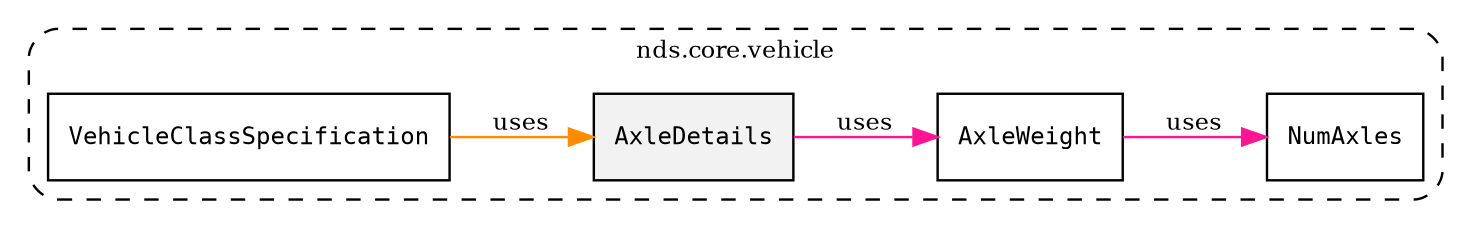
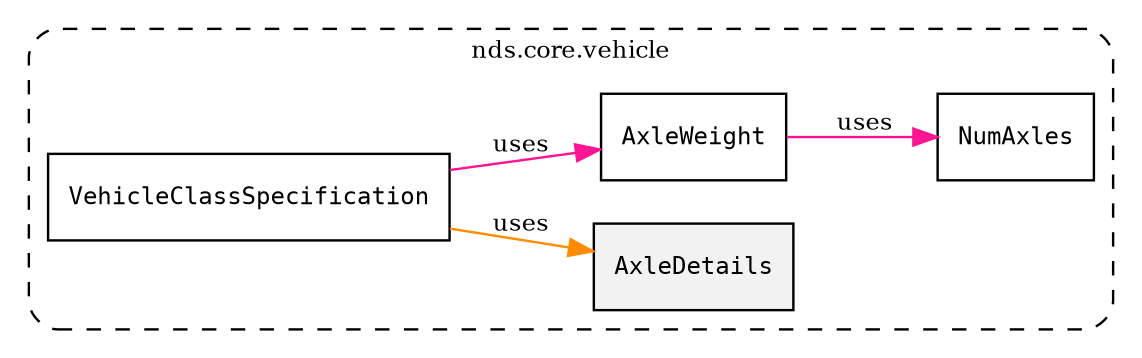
edge "AxleDetails" -> "AxleWeight": now "VehicleClassSpecification" -> "AxleWeight"
